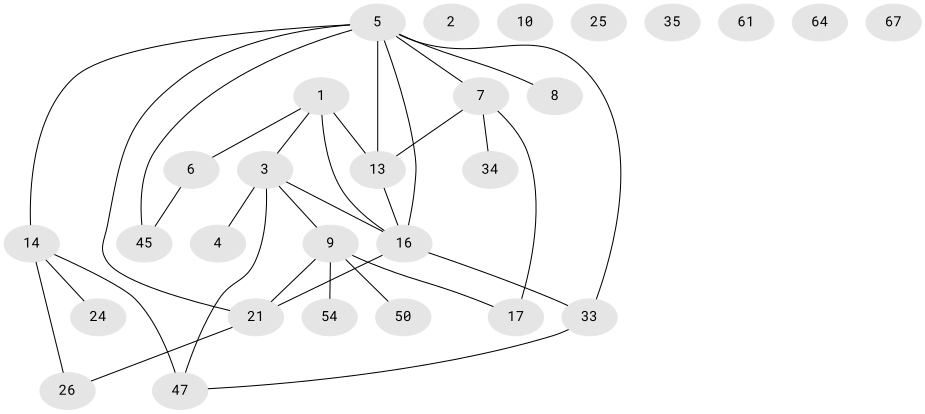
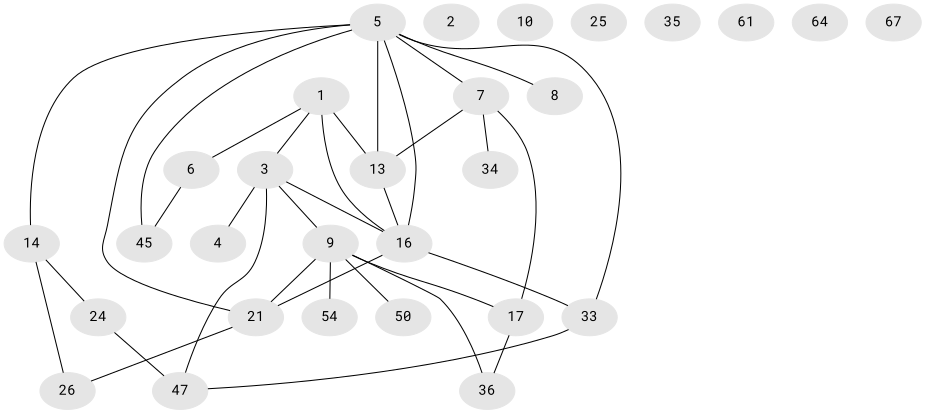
edge "14" -- "47": now "24" -- "47"
node "36": added
